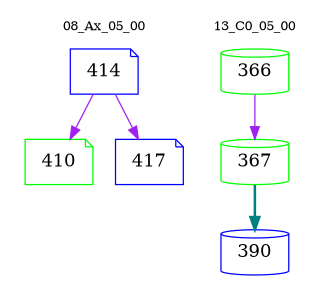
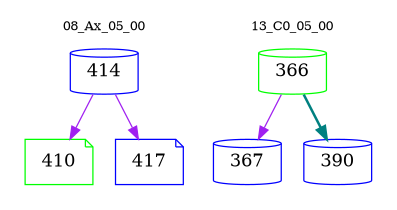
node "414": shape note -> cylinder
node "367": color green -> blue
edge "367" -> "390": now "366" -> "390"
